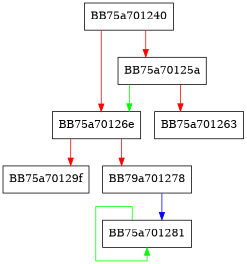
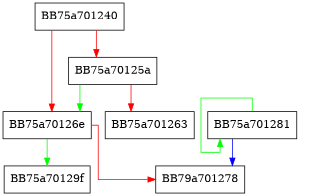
edge "BB75a70126e" -> "BB75a70129f": color red -> green
edge "BB79a701278" -> "BB75a701281": reversed
